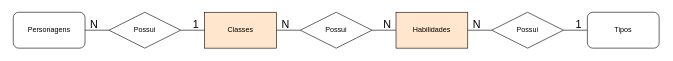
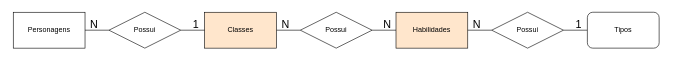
node "Personagens": shape rounded rectangle -> rectangle
